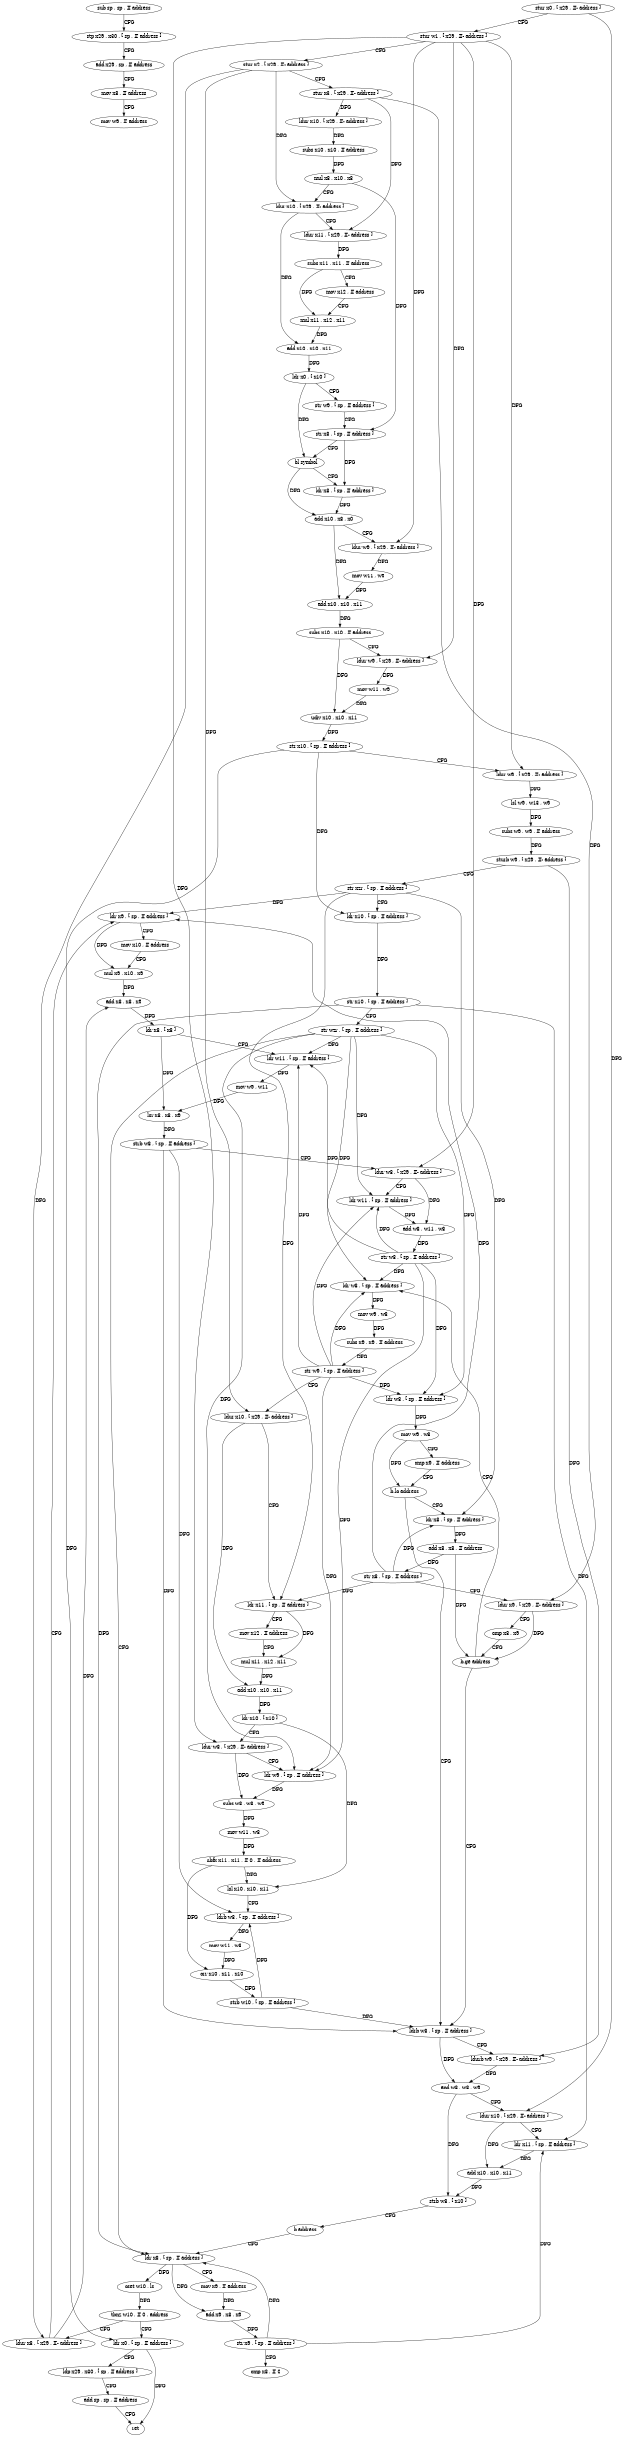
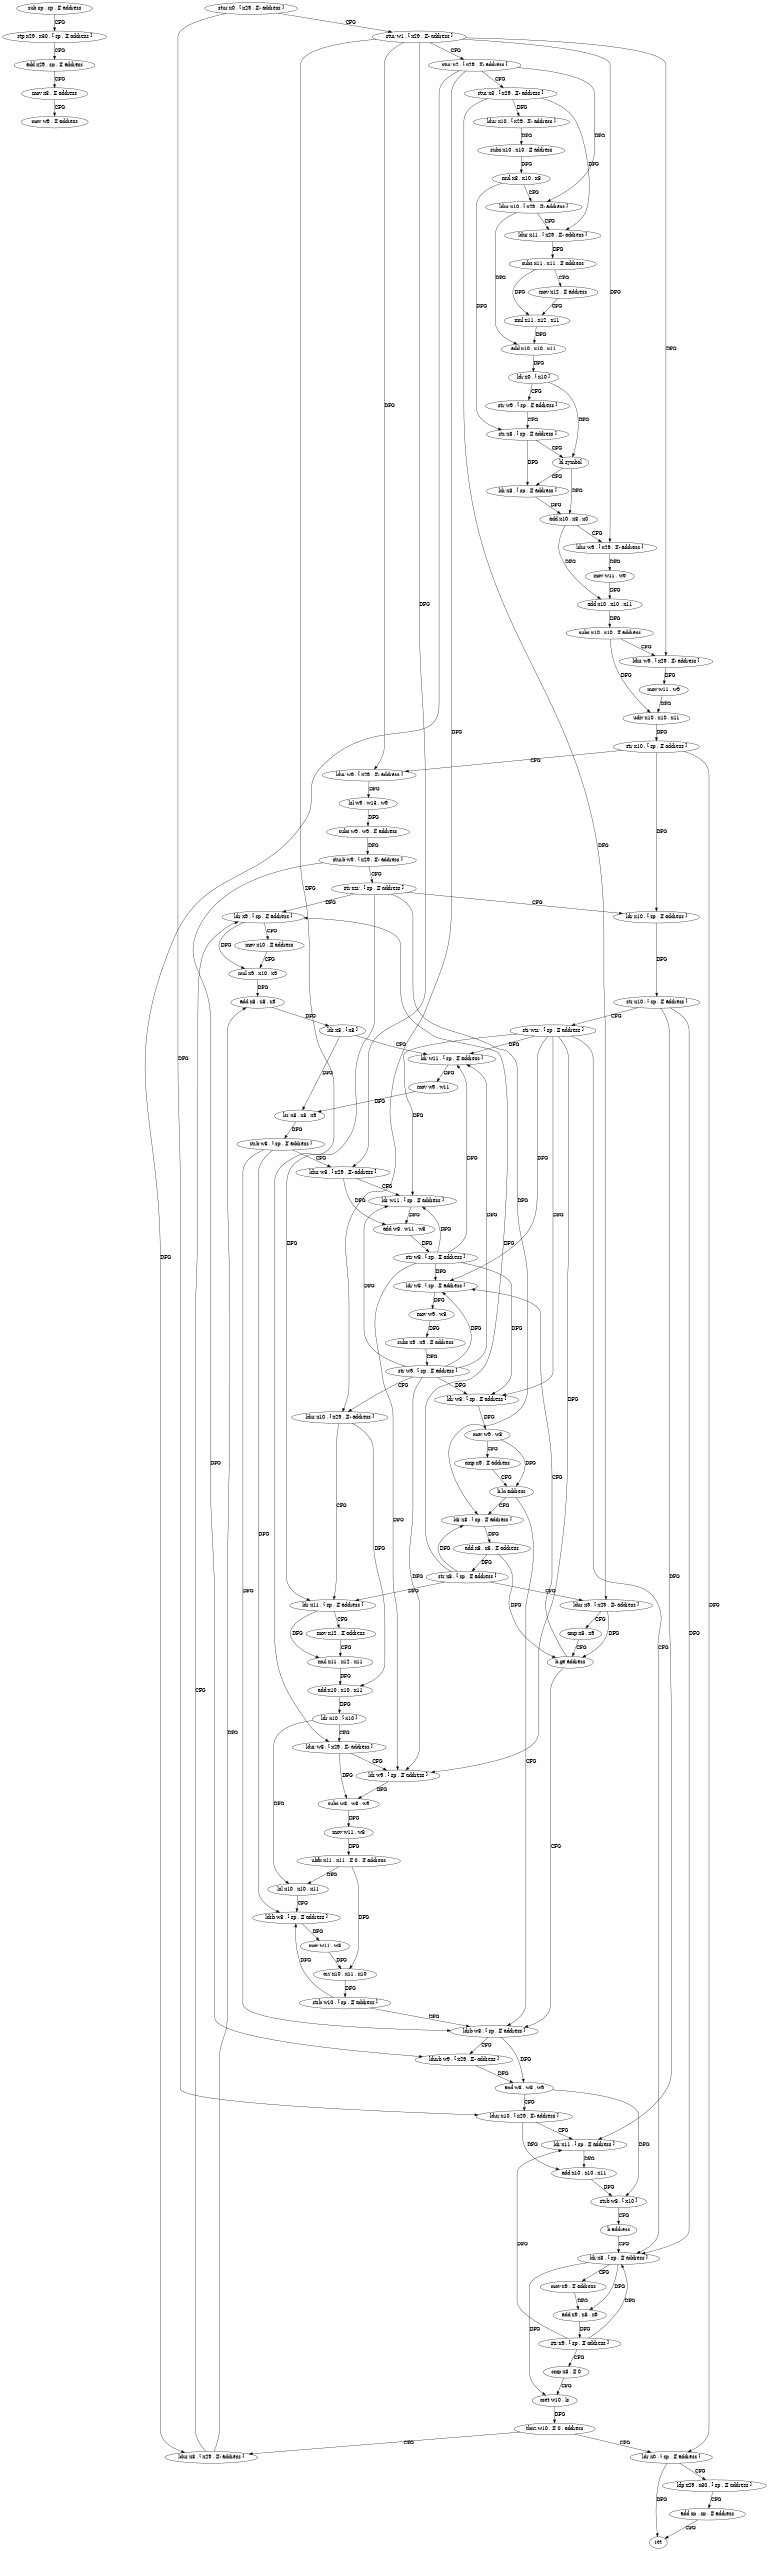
edge "cmp x8 , # 0" -> "cset w10 , ls": added, label "CFG"
